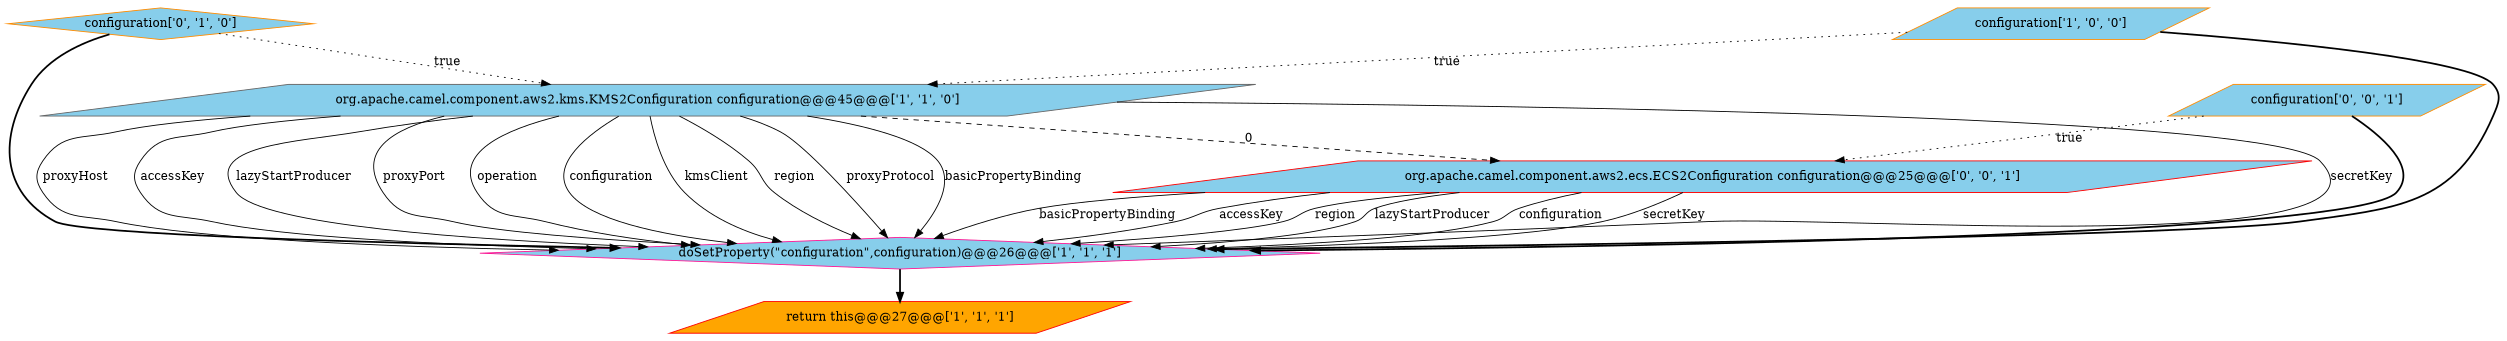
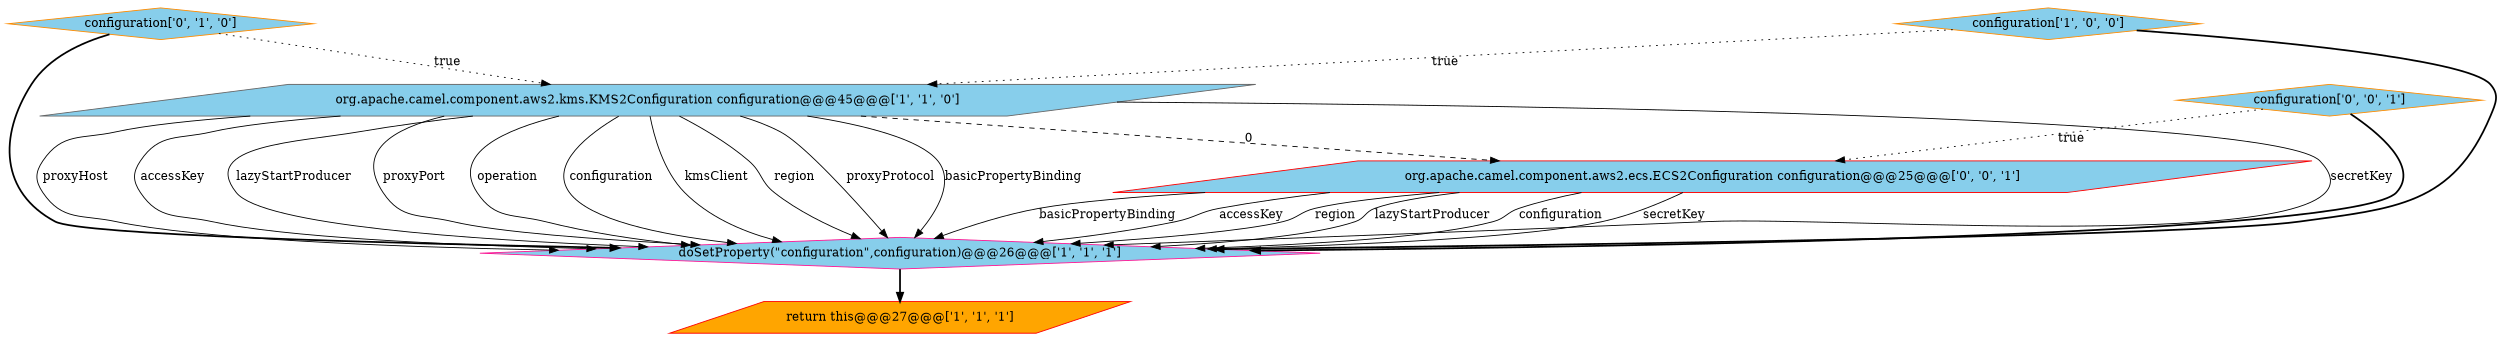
node "configuration['1', '0', '0']": shape parallelogram -> diamond
node "configuration['0', '0', '1']": shape parallelogram -> diamond
